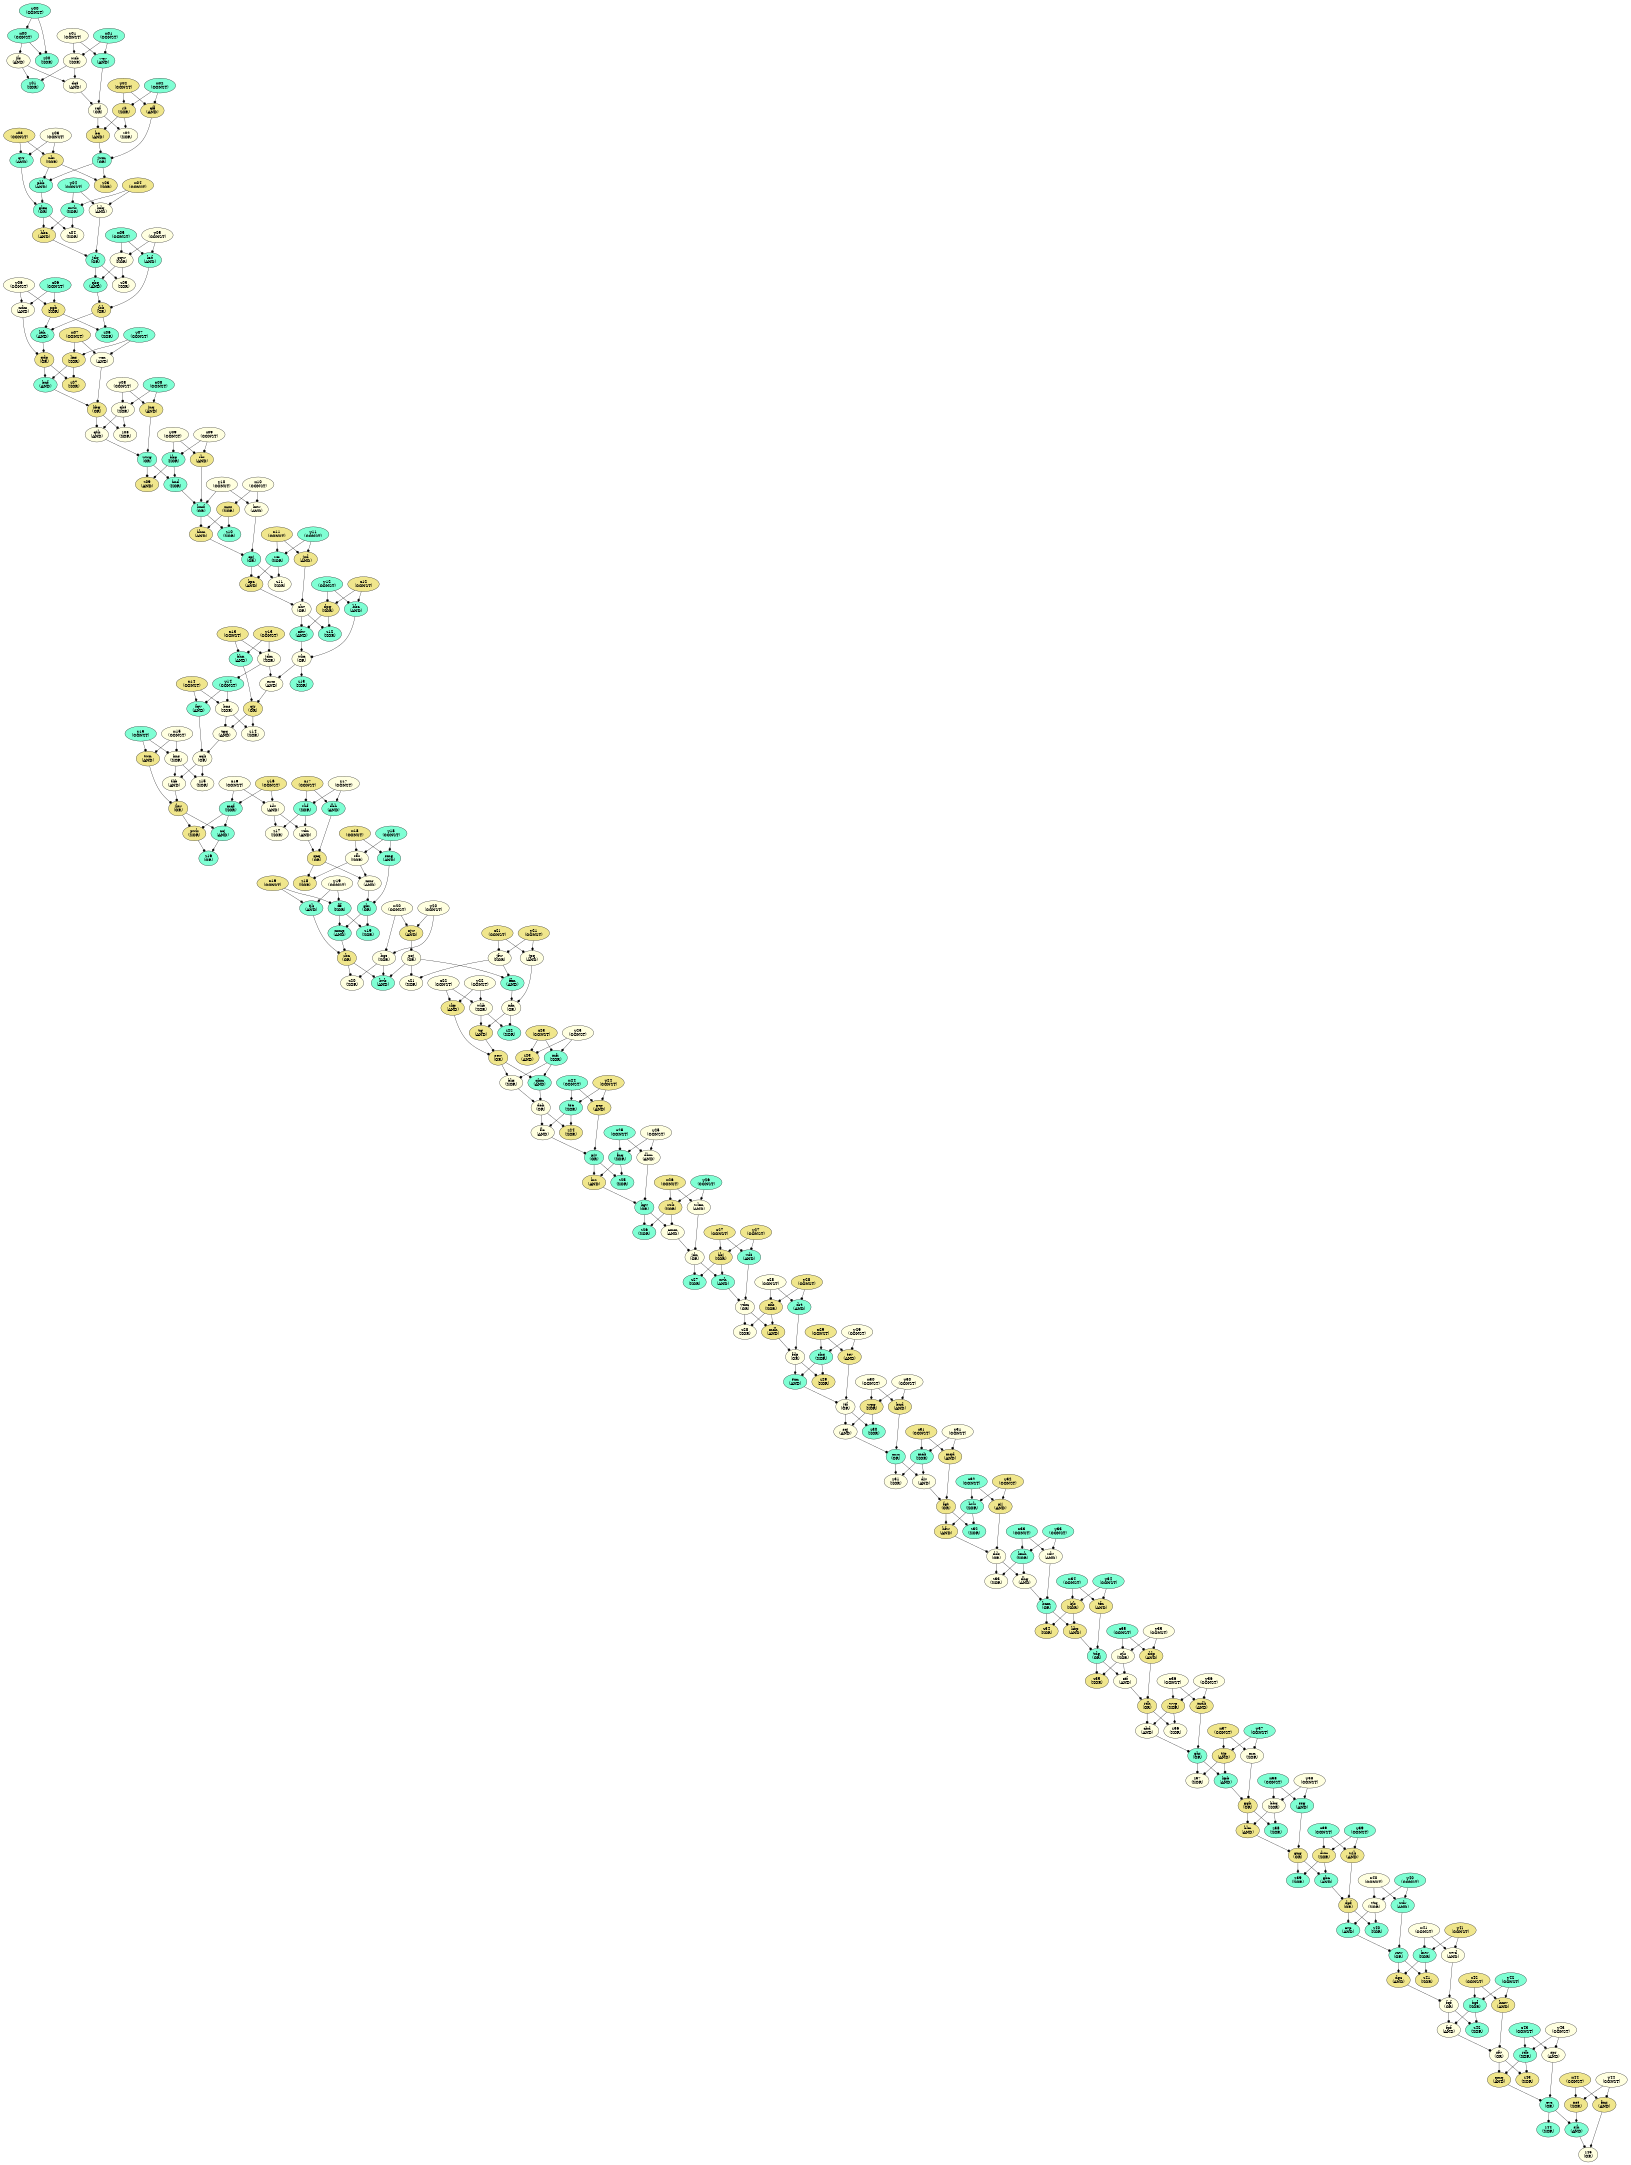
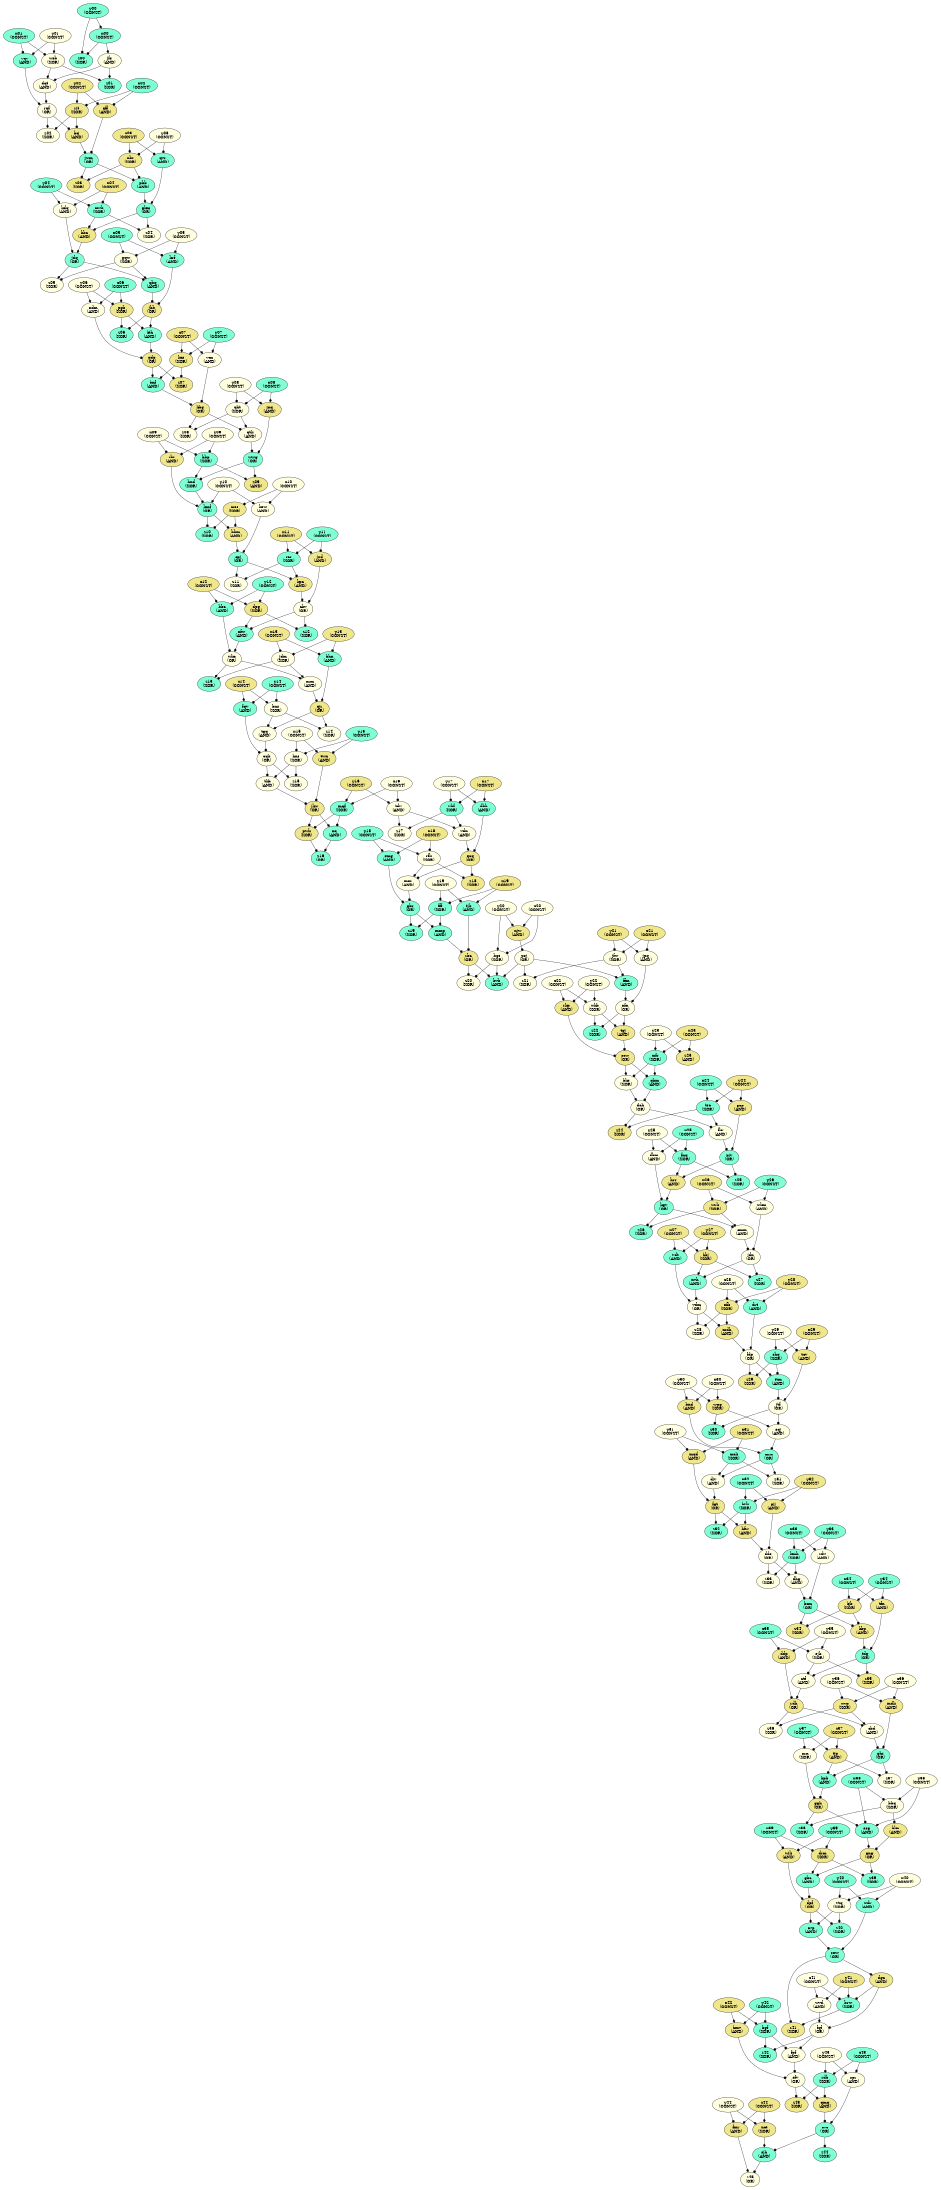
edge "jdm (XOR)" -> "y14 (CONST)": now "jdm (XOR)" -> "z13 (XOR)"
edge "ggh (OR)" -> "bkn (AND)": now "ggh (OR)" -> "ssg (AND)"
edge "brw (XOR)" -> "dgc (AND)": reversed
